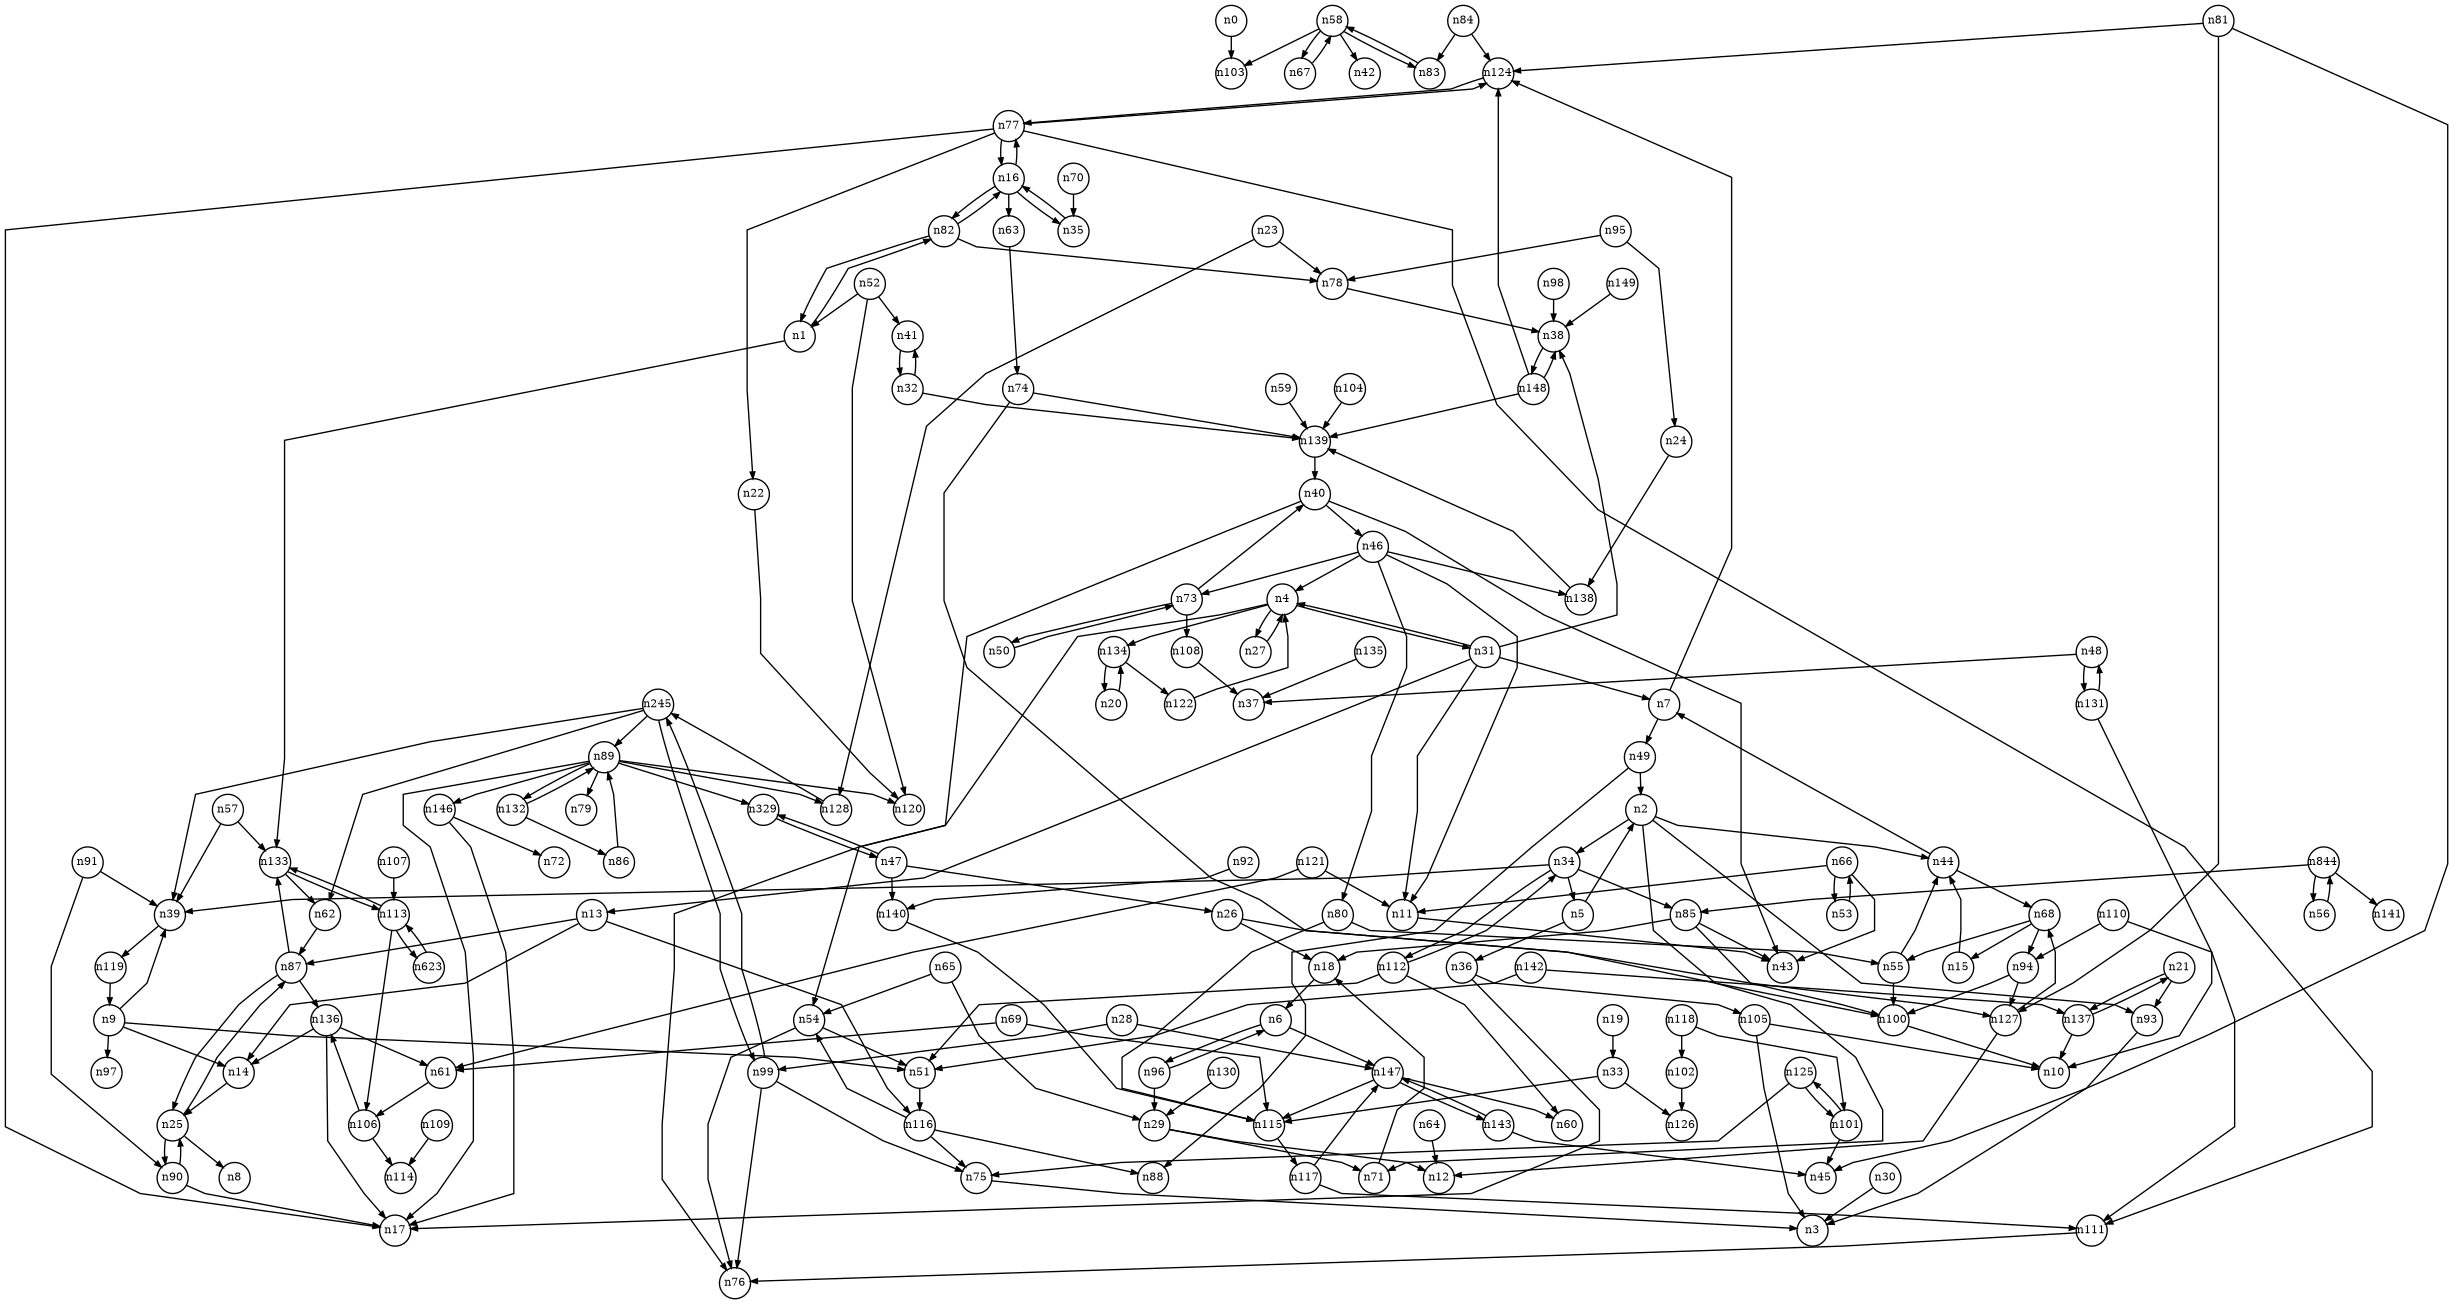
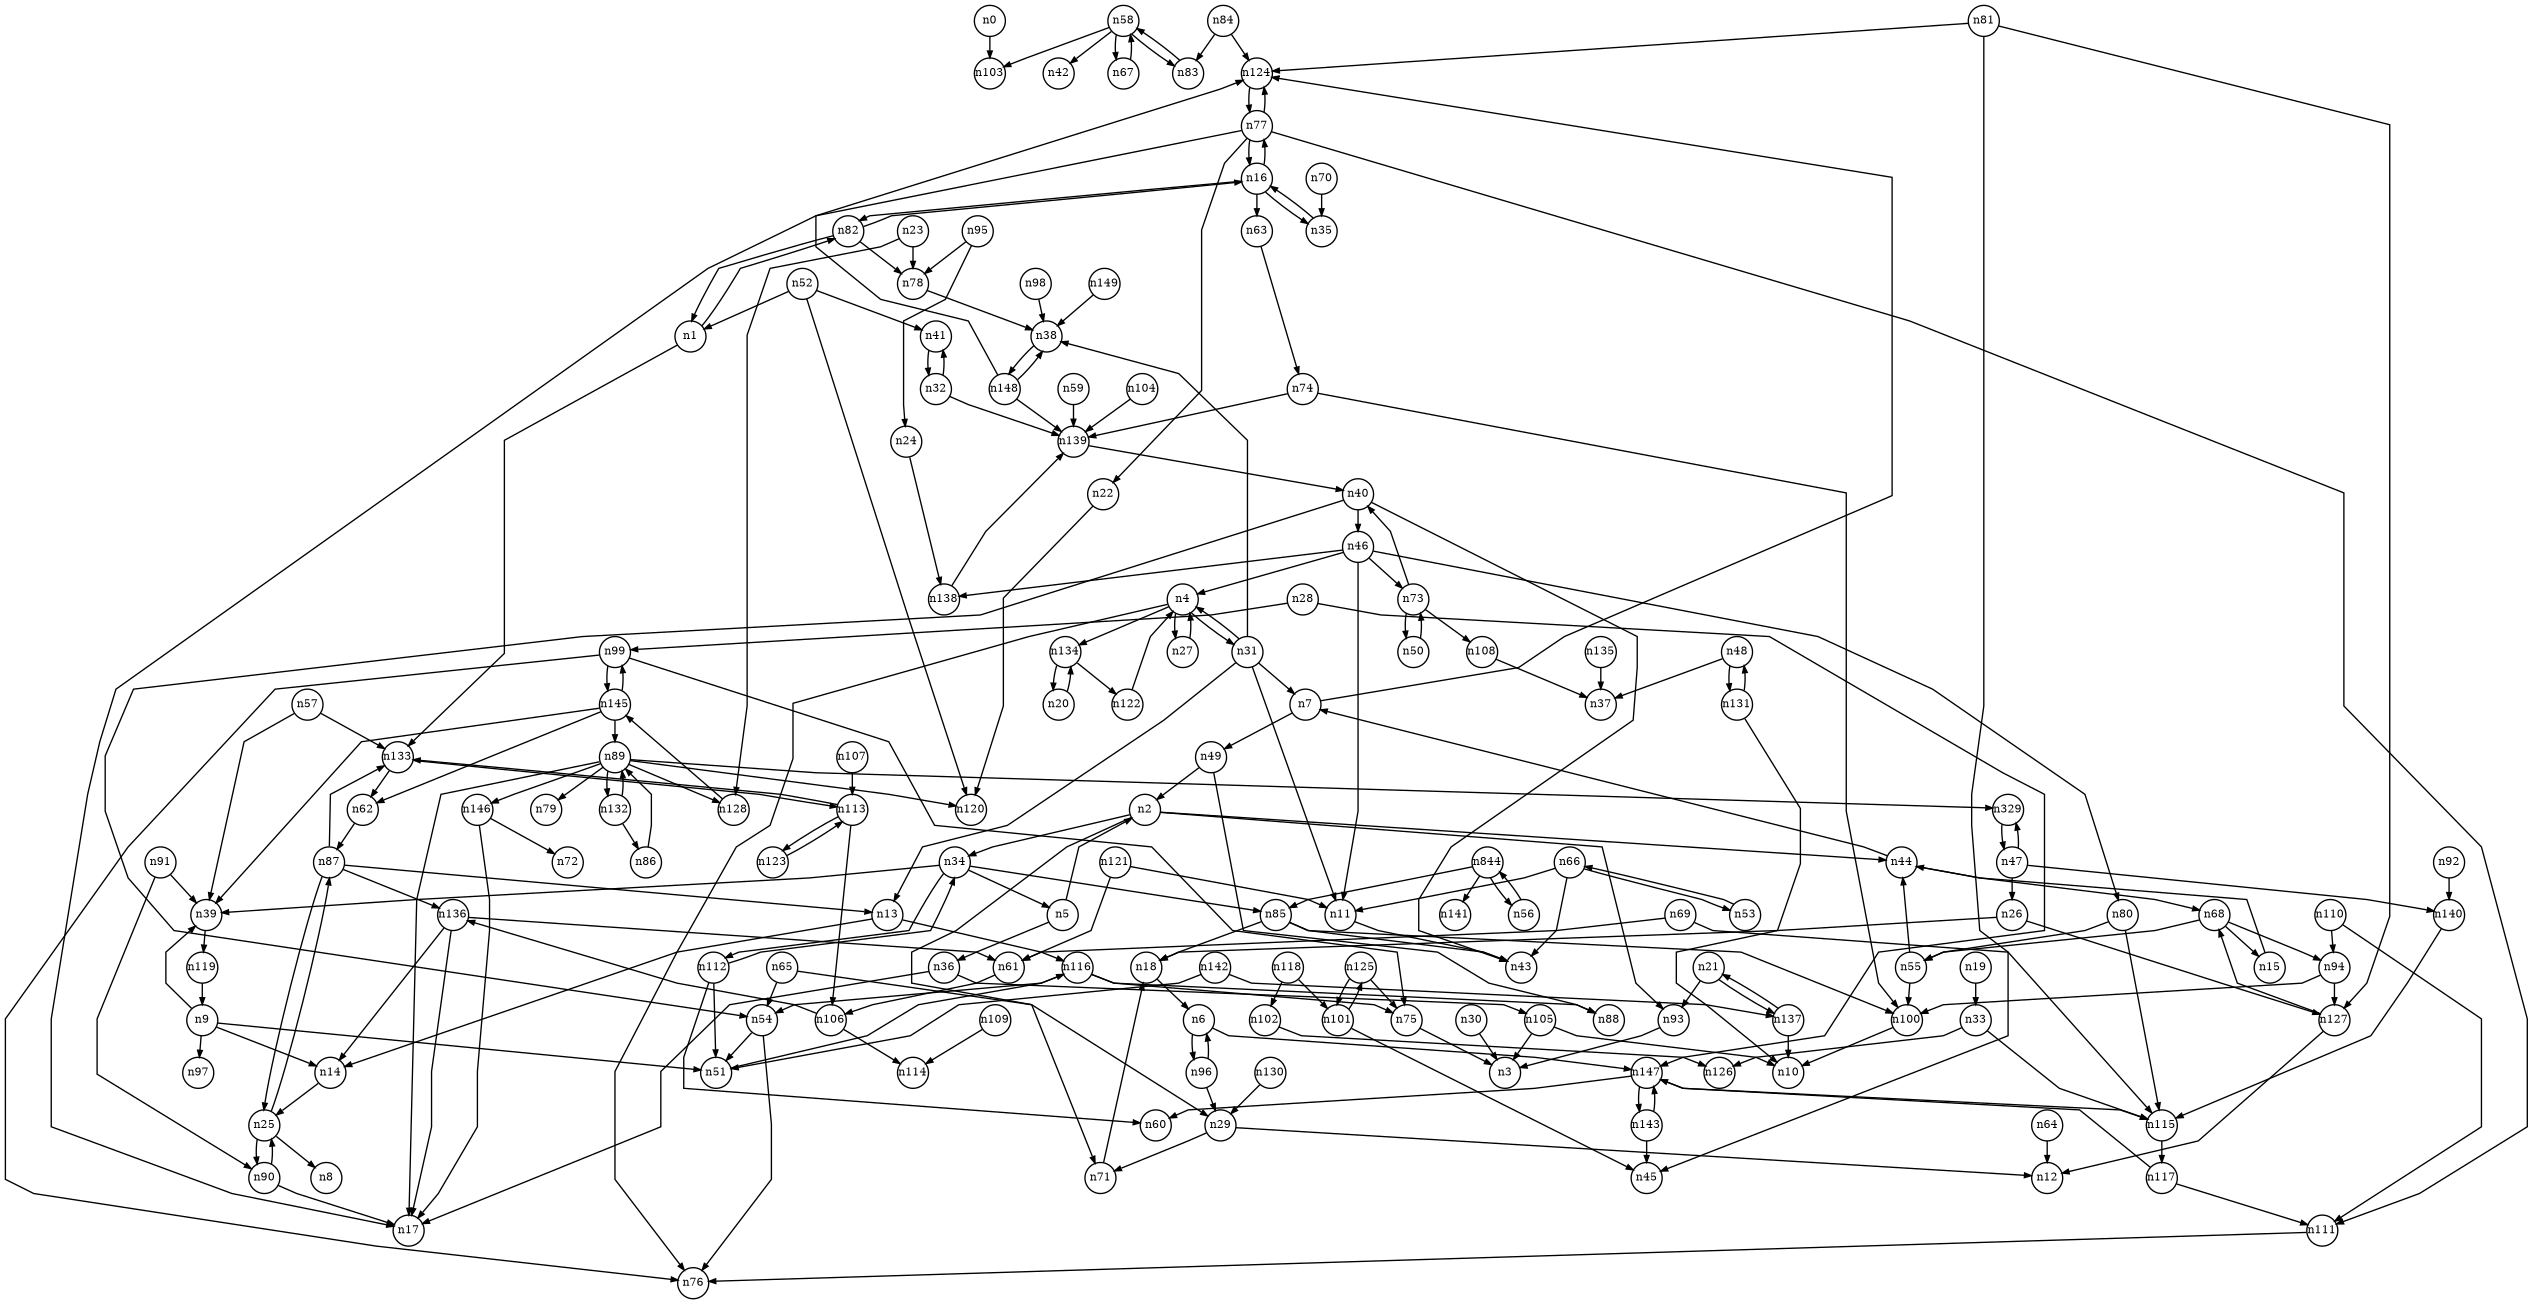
node "n245": label "n245" -> "n145"
edge "n13" -> "n87": reversed
node "n623": label "n623" -> "n123"
